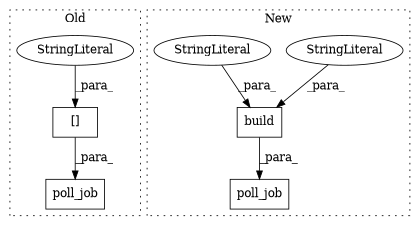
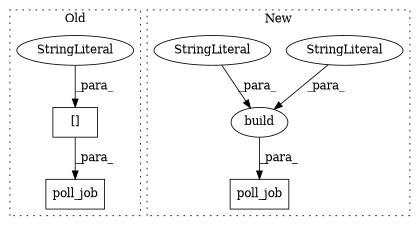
node "build": shape box -> ellipse
